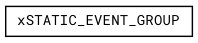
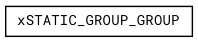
node "xSTATIC_EVENT_GROUP": label "xSTATIC_EVENT_GROUP" -> "xSTATIC_GROUP_GROUP"
